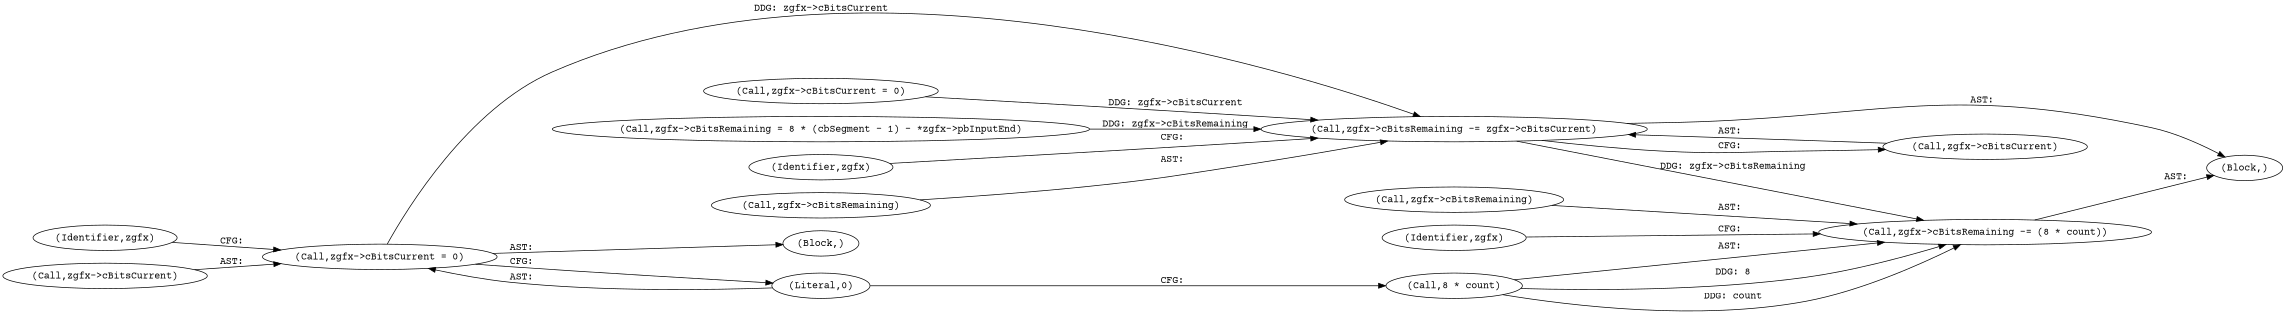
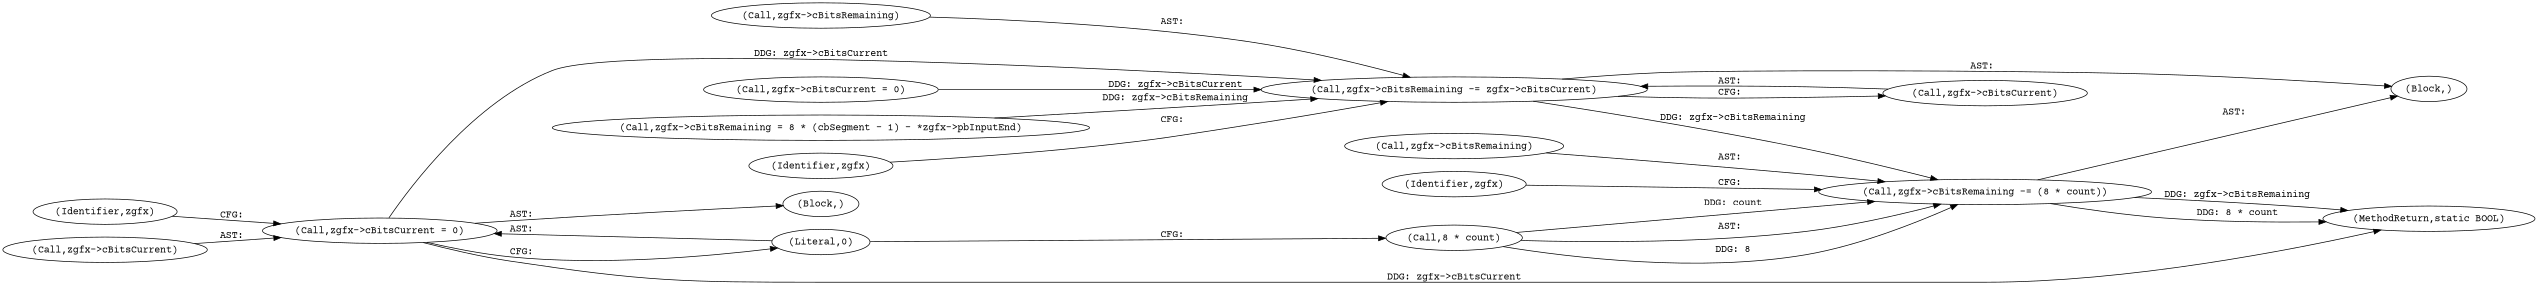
node "(MethodReturn,static BOOL)": added
